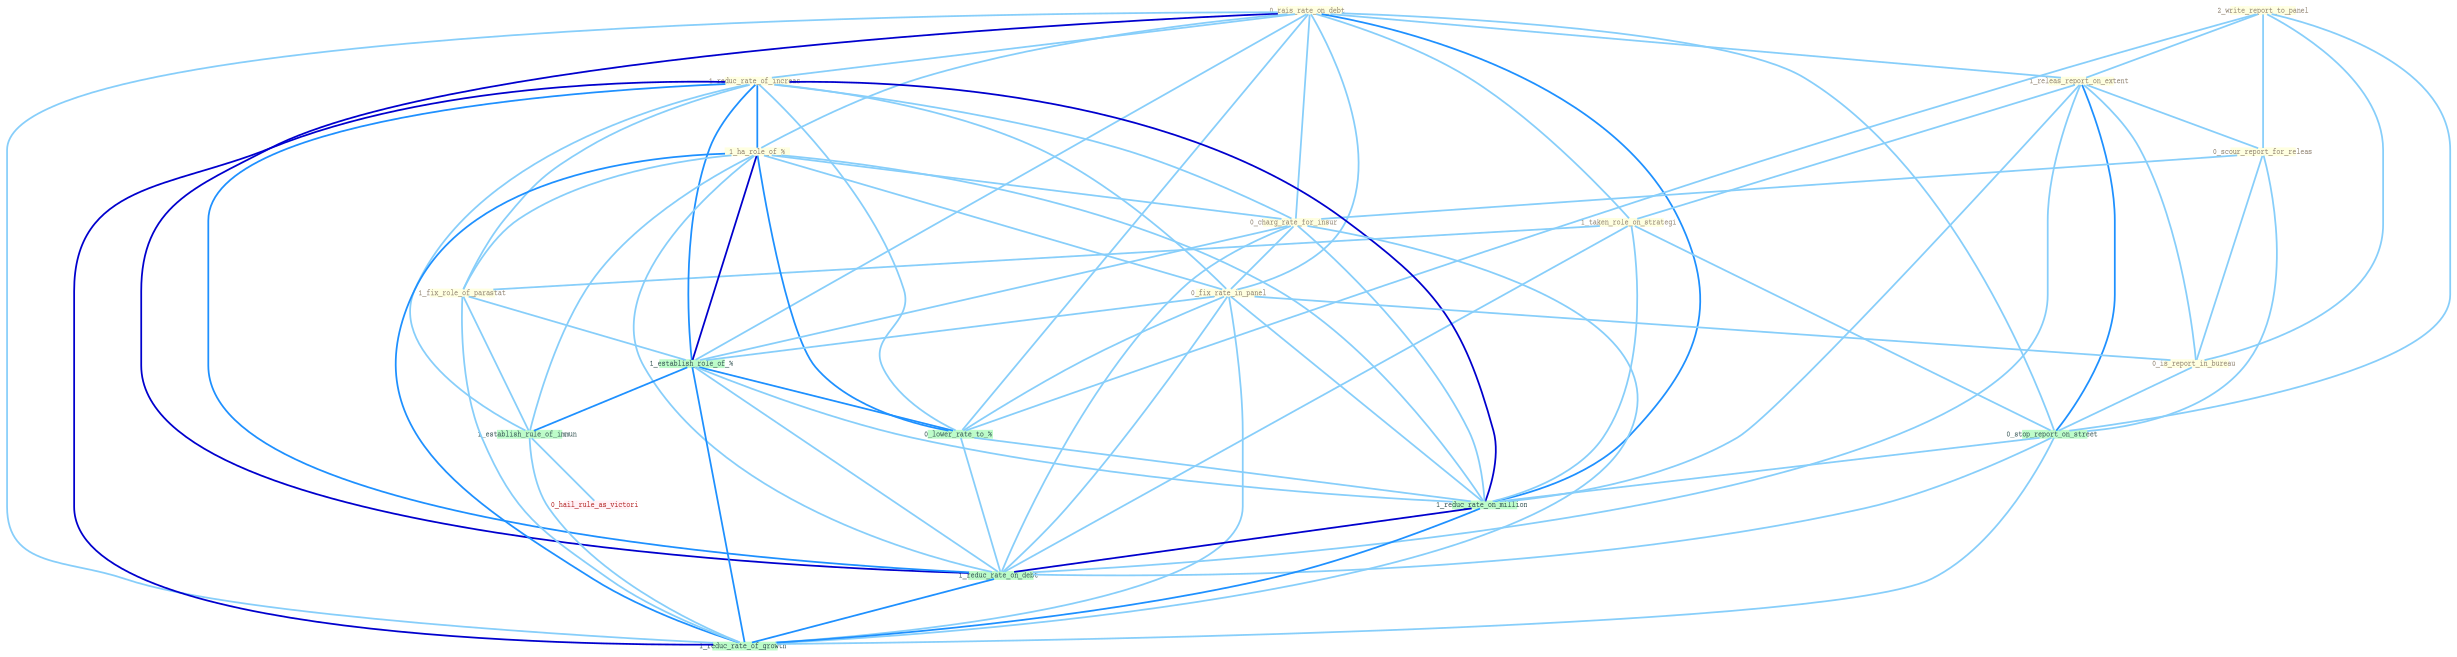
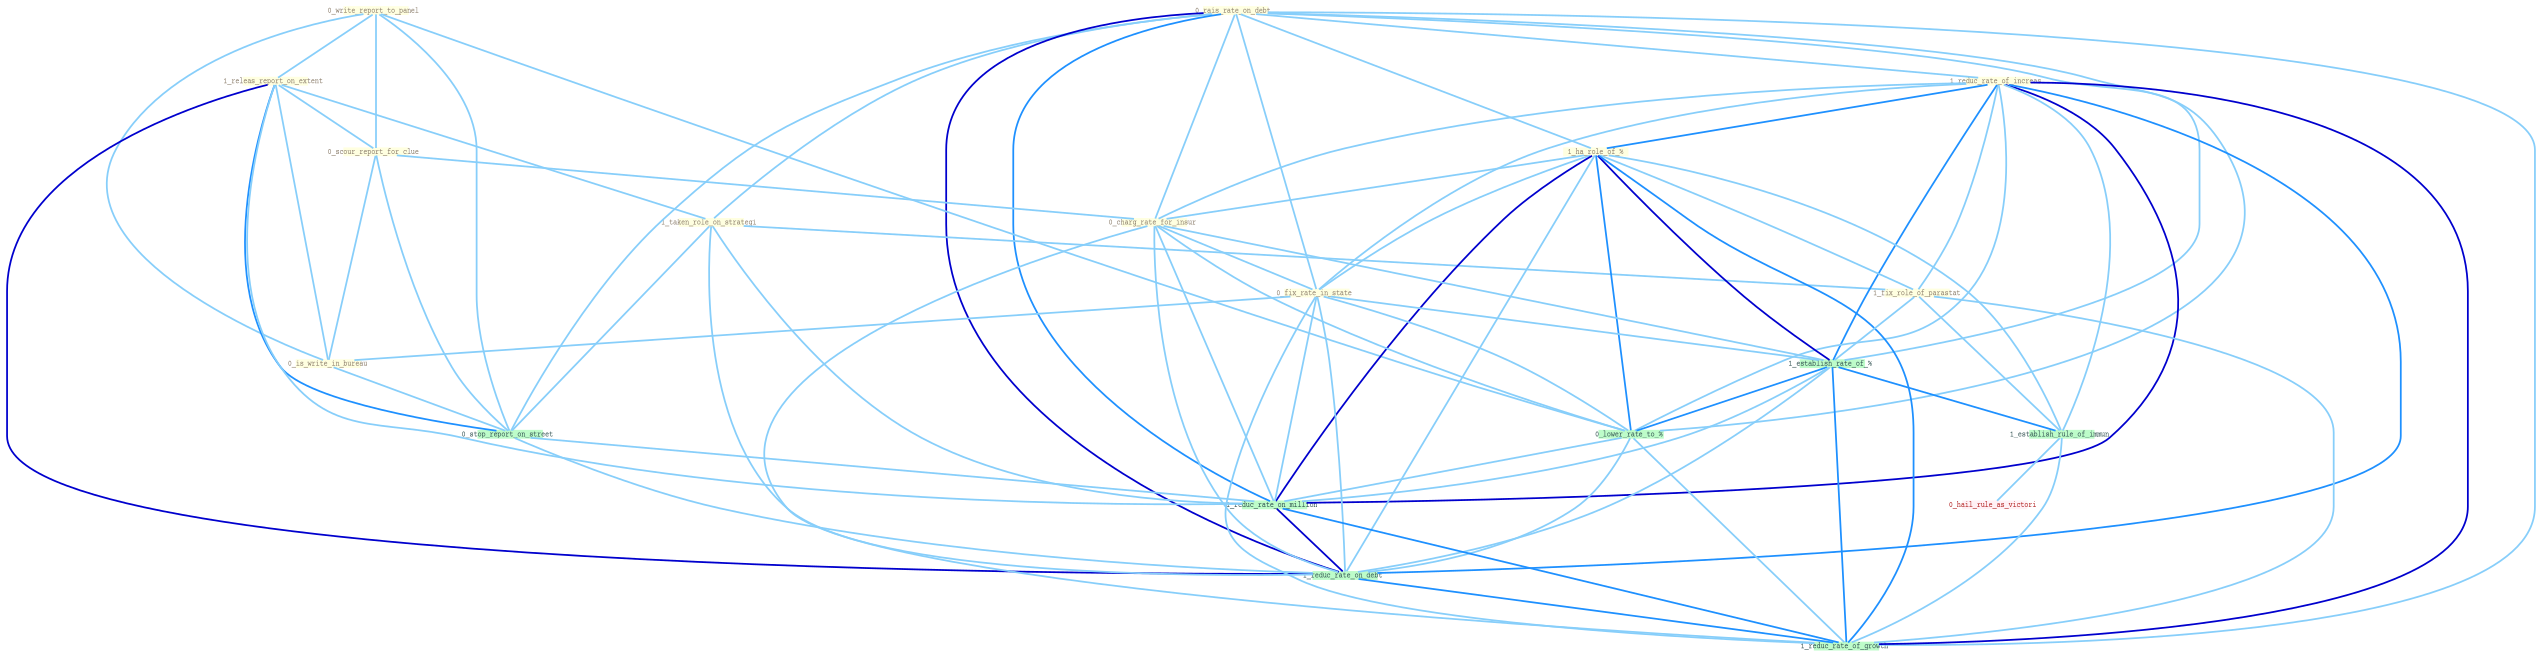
node "2_write_report_to_panel": label "2_write_report_to_panel" -> "0_write_report_to_panel"
edge "0_rais_rate_on_debt" -- "1_releas_report_on_extent": removed
node "0_scour_report_for_releas": label "0_scour_report_for_releas" -> "0_scour_report_for_clue"
edge "1_ha_role_of_%" -- "1_reduc_rate_on_million": color #87cefa -> #0000cd
node "0_fix_rate_in_panel": label "0_fix_rate_in_panel" -> "0_fix_rate_in_state"
edge "0_charg_rate_for_insur" -- "0_lower_rate_to_%": added
node "1_establish_role_of_%": label "1_establish_role_of_%" -> "1_establish_rate_of_%"
node "0_is_report_in_bureau": label "0_is_report_in_bureau" -> "0_is_write_in_bureau"
edge "1_releas_report_on_extent" -- "1_reduc_rate_on_debt": color #87cefa -> #0000cd
edge "0_stop_report_on_street" -- "1_reduc_rate_of_growth": now "0_lower_rate_to_%" -- "1_reduc_rate_of_growth"
